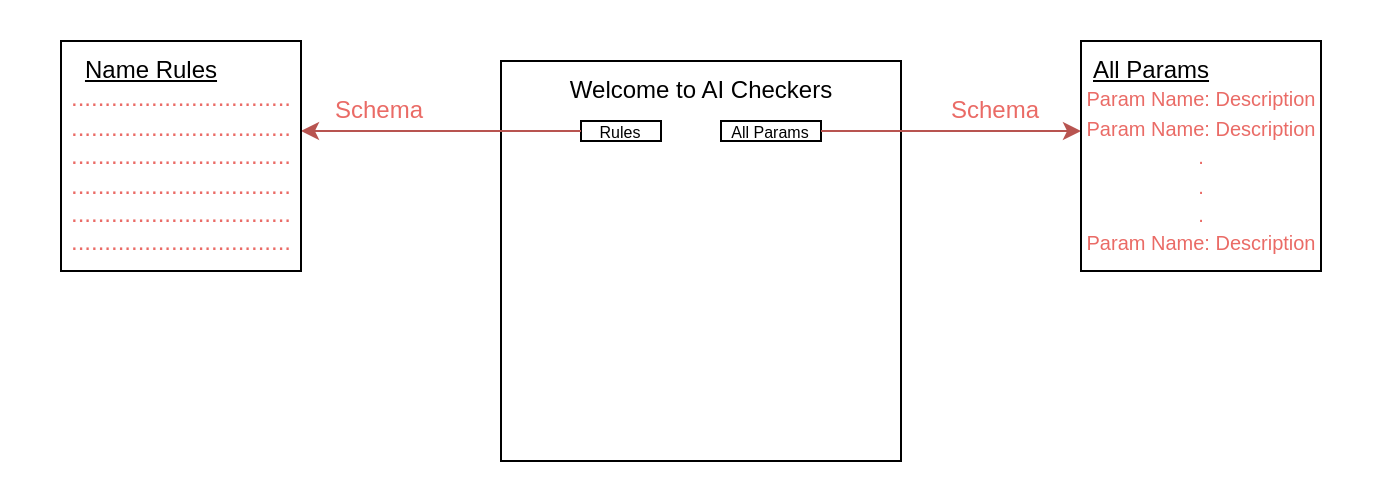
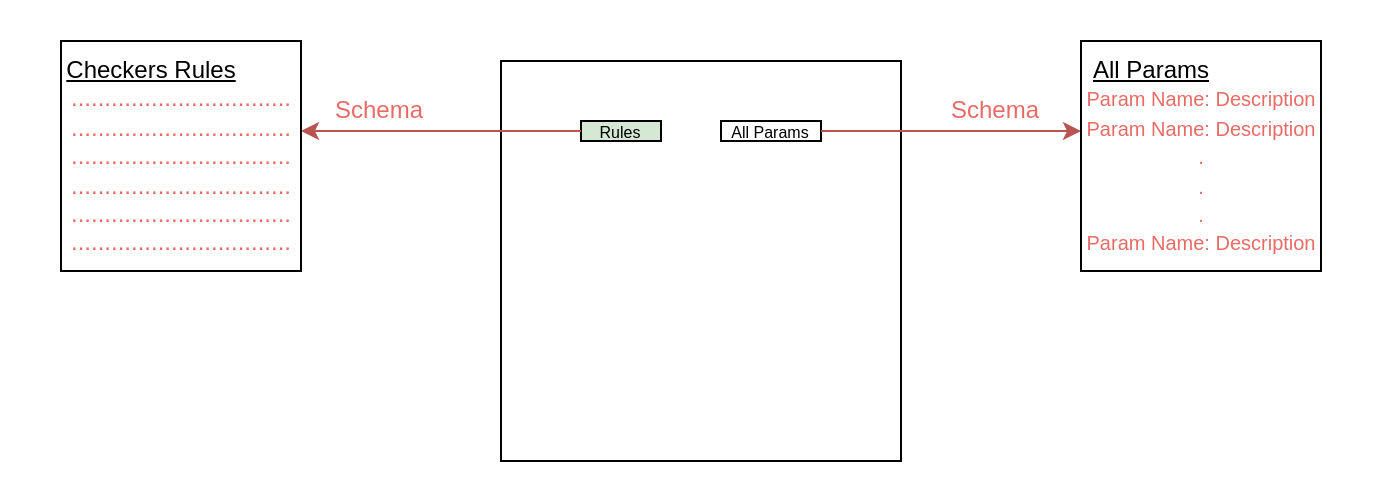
node "Name Rules": label "Name Rules" -> "Checkers Rules"
node "Welcome to AI Checkers": removed
node "Rules": fillcolor #ffffff -> #d5e8d4
